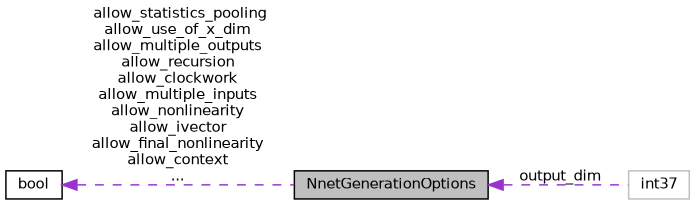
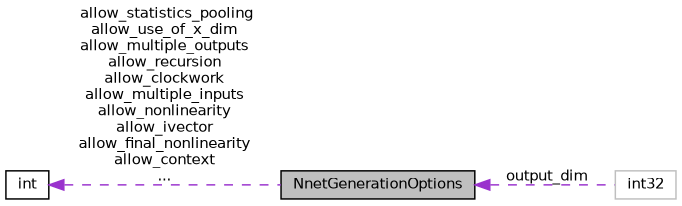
node "bool": label "bool" -> "int"
node "int37": label "int37" -> "int32"
